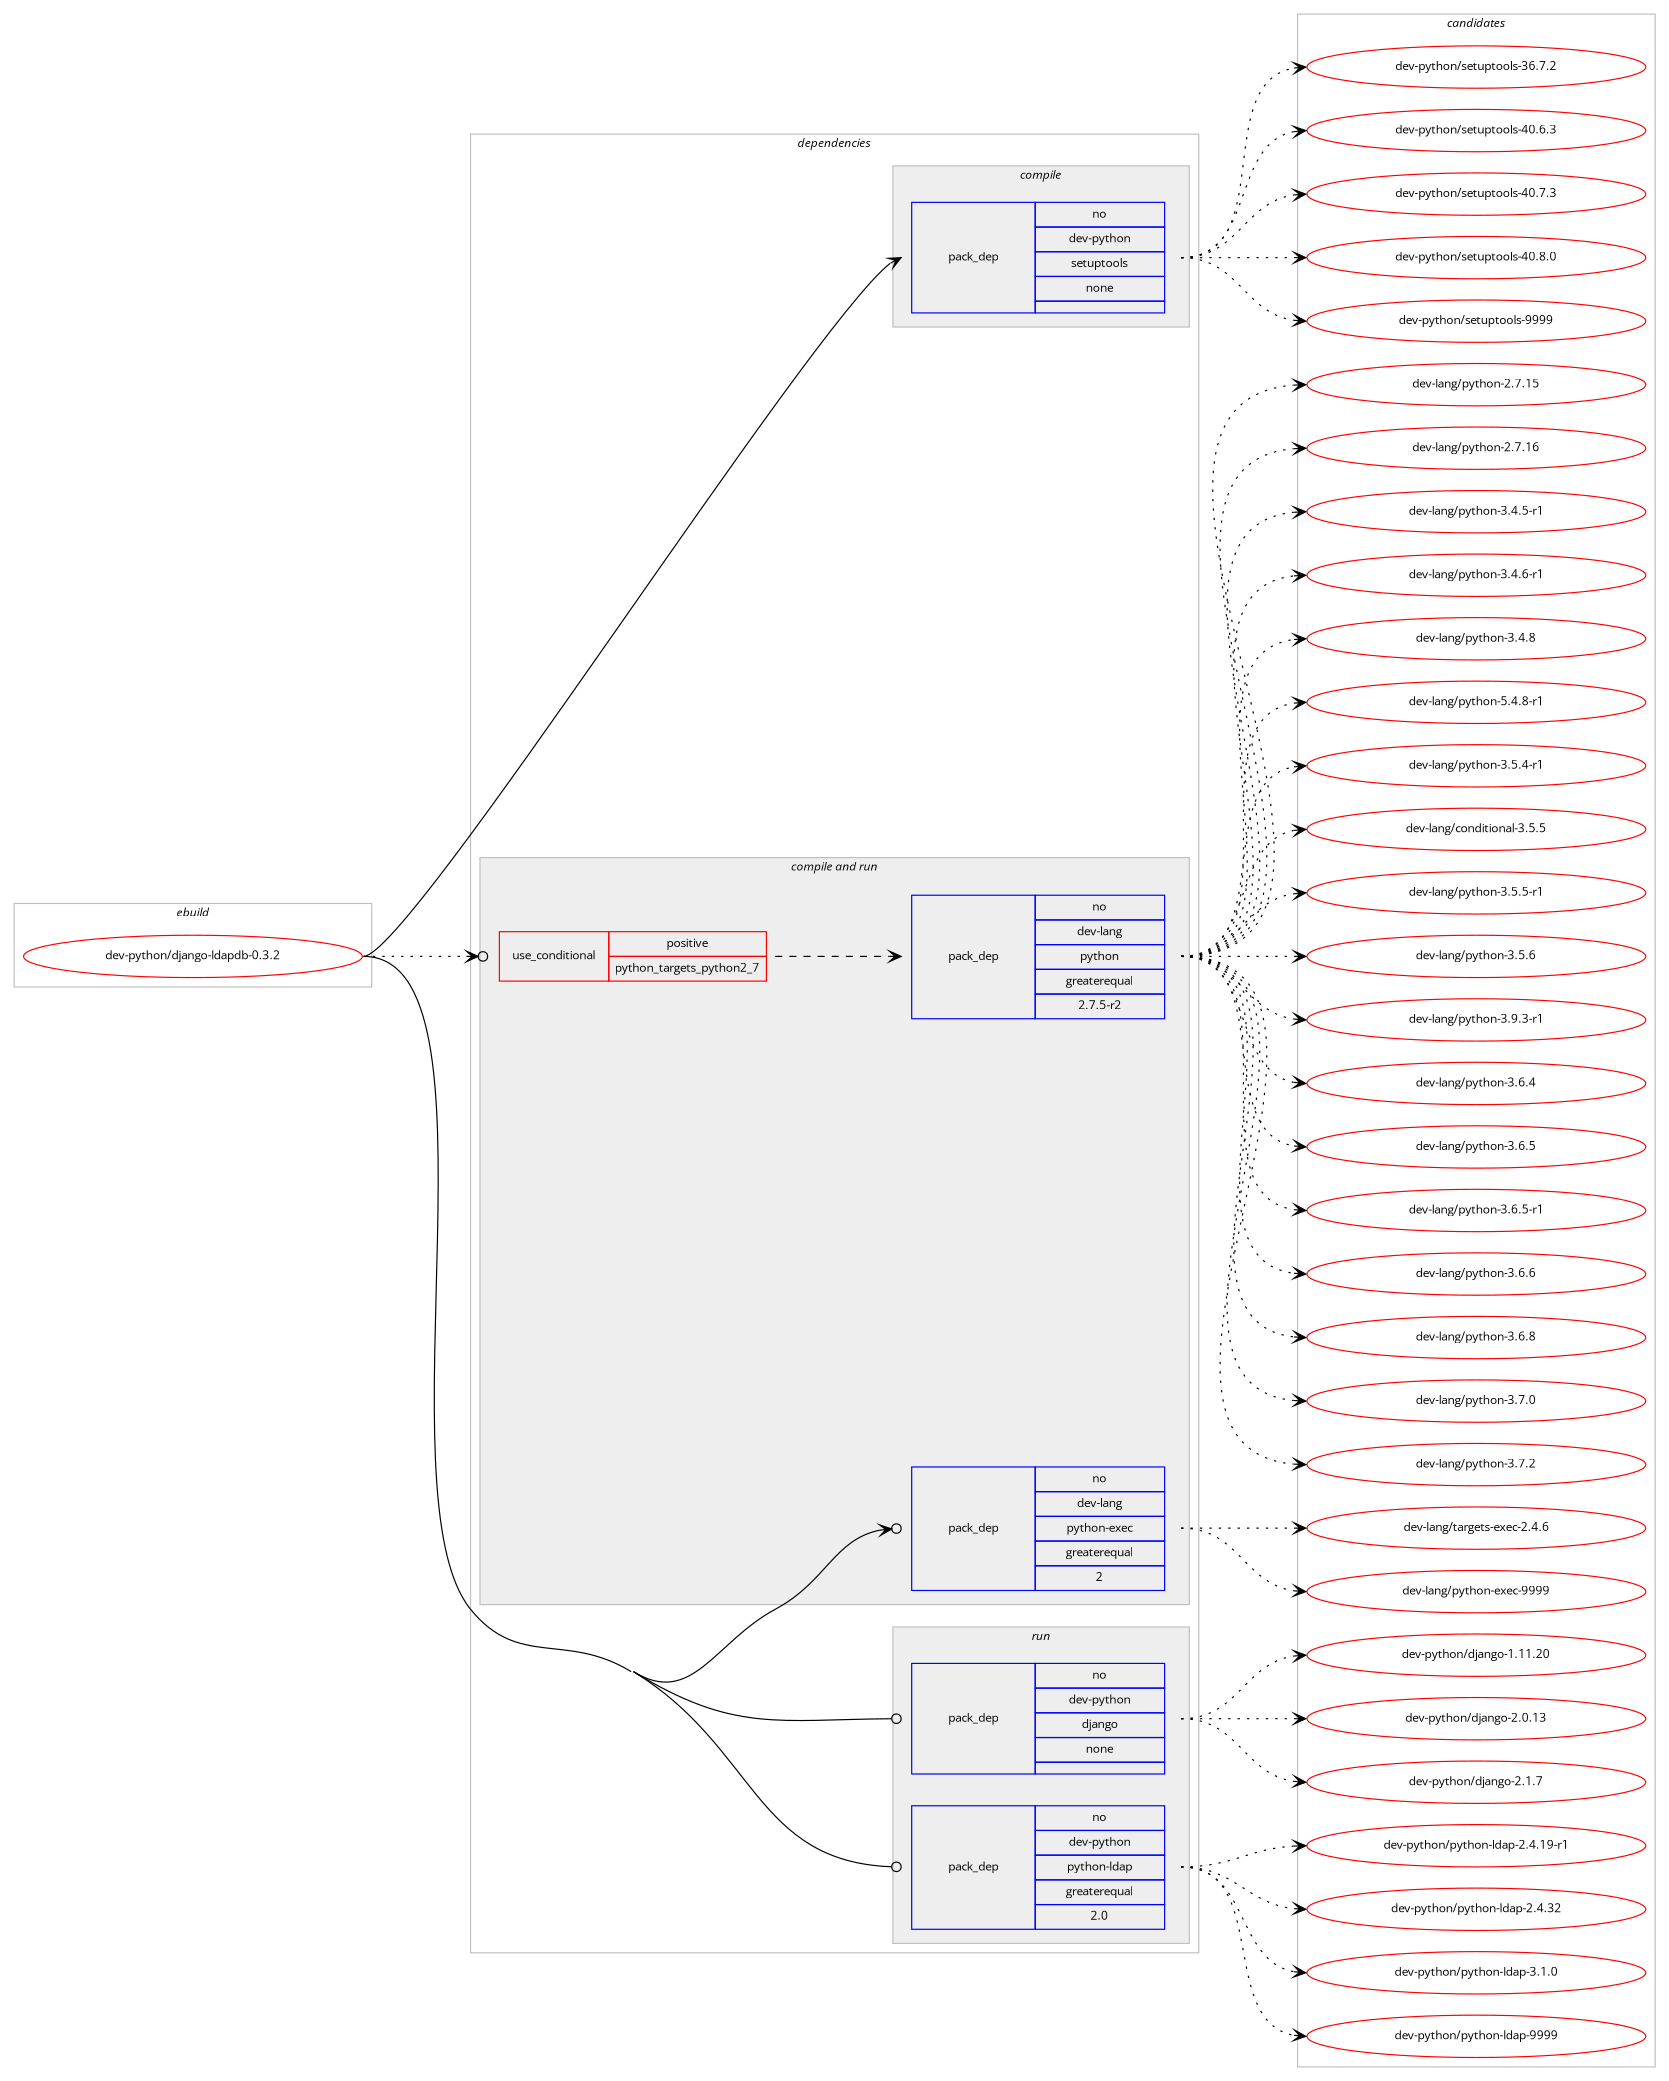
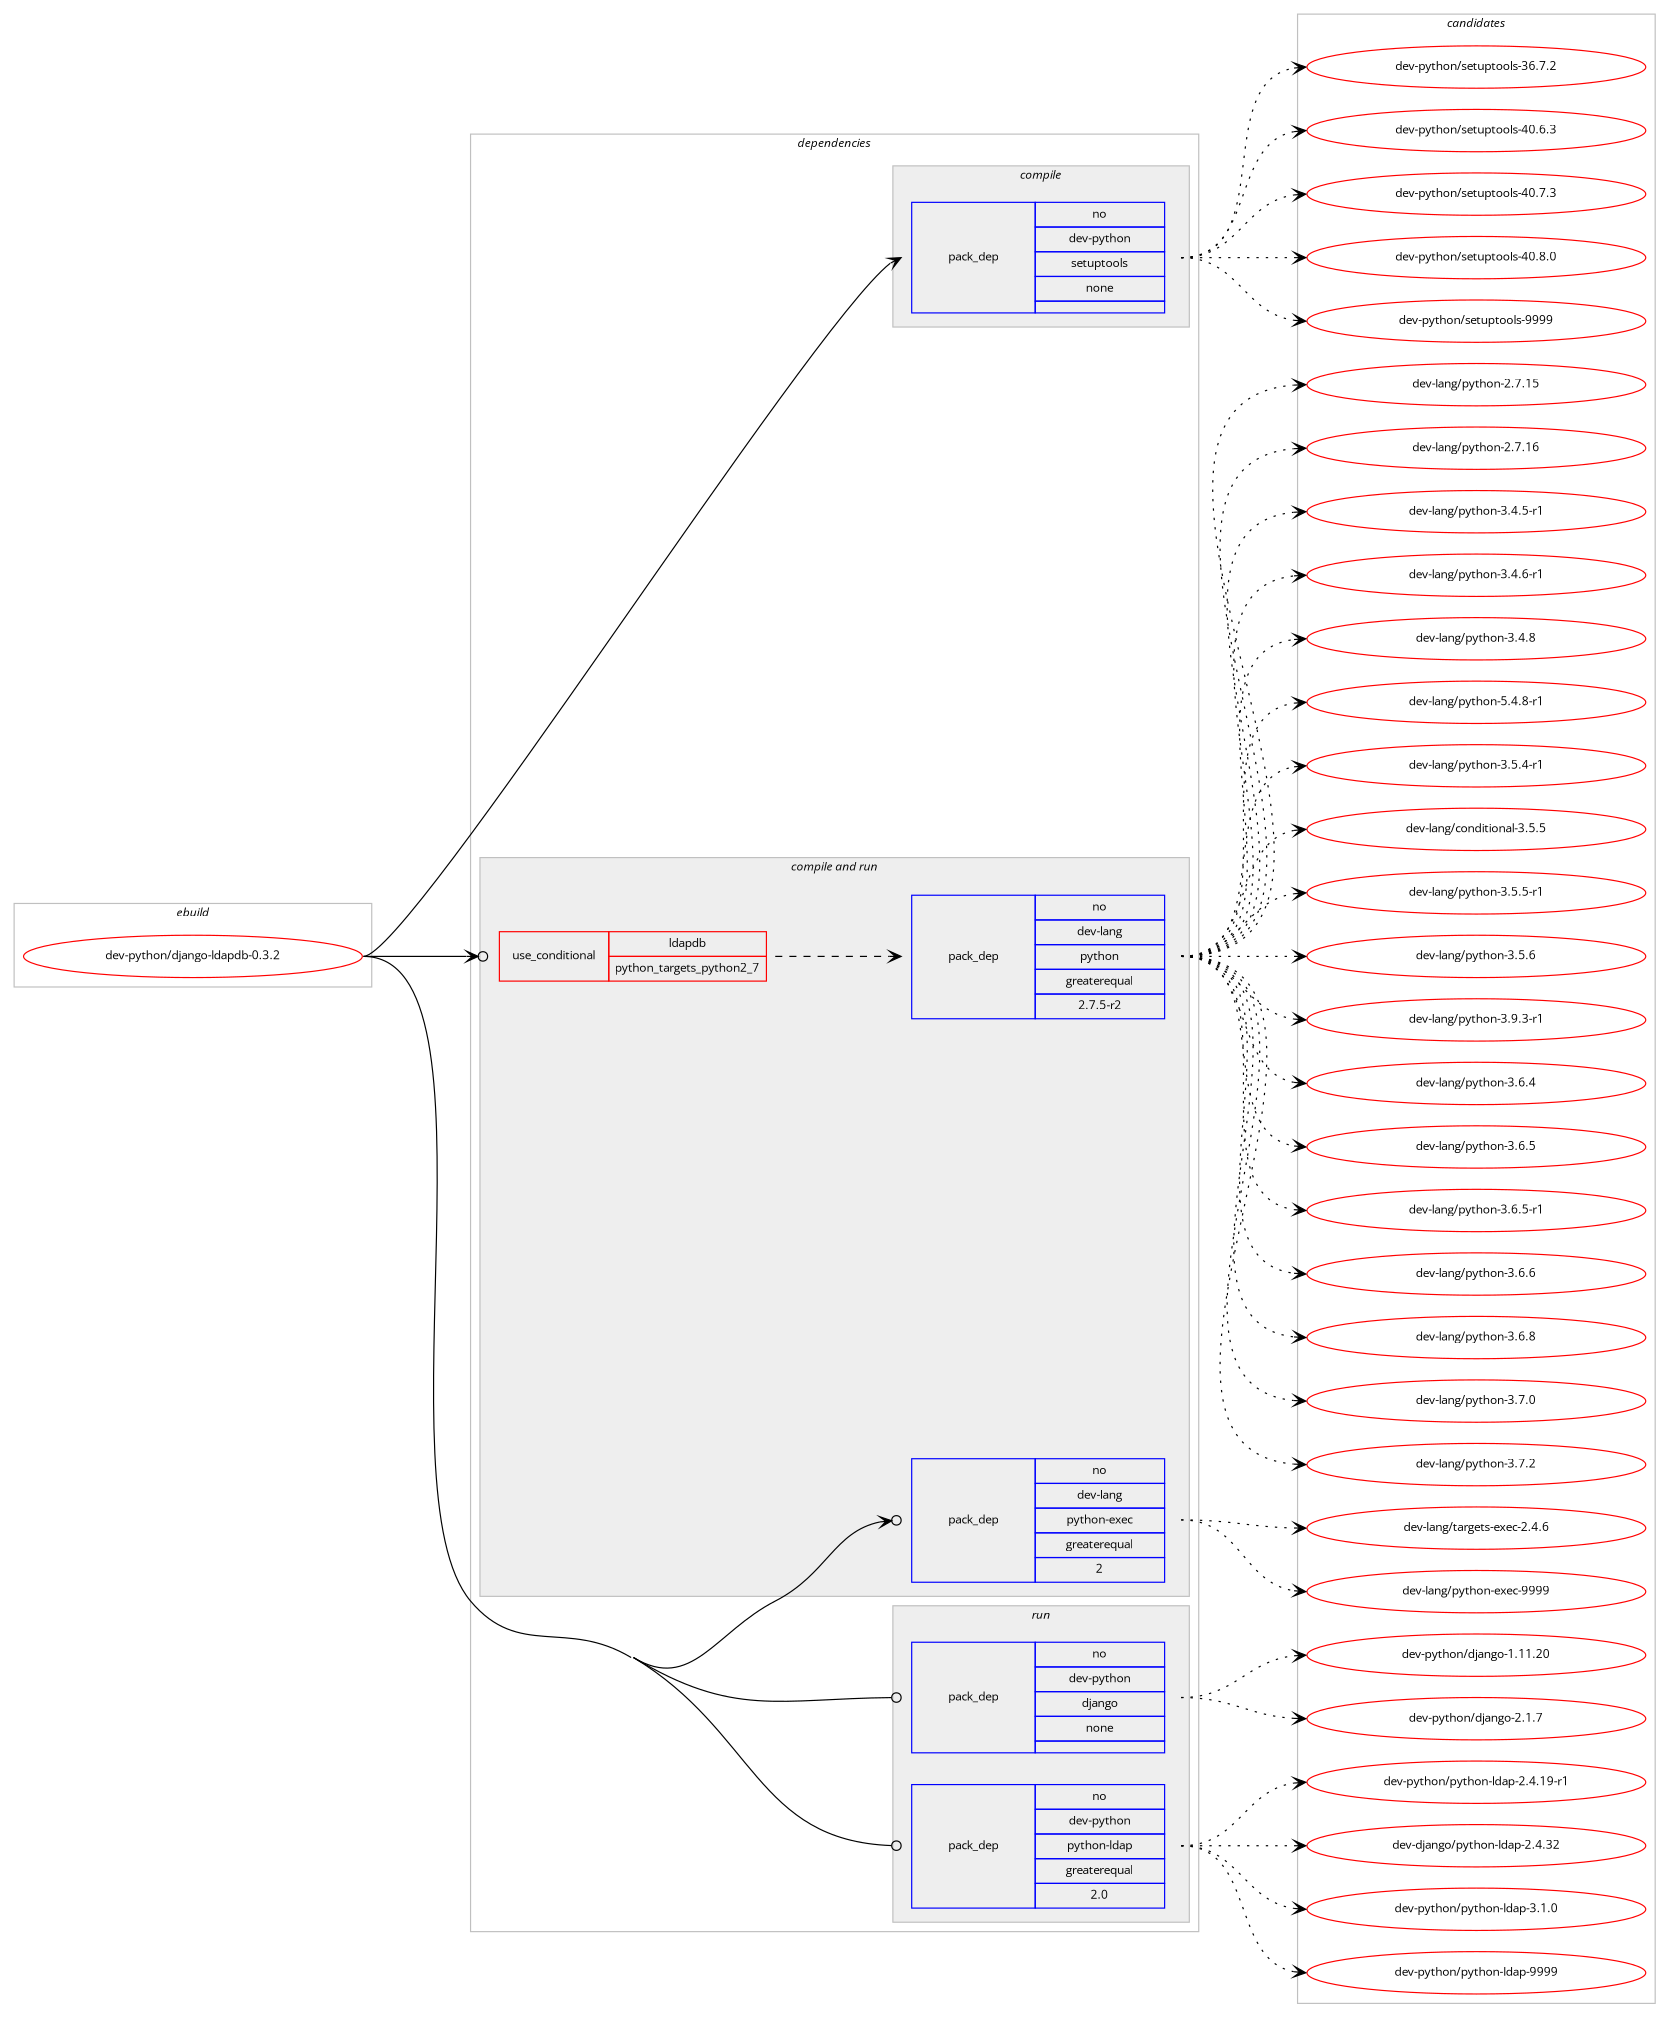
node "use_conditional": text "positive" -> "ldapdb"
edge "dev-python/django-ldapdb-0.3.2" -> "use_conditional": style dotted -> solid
node "dev-python/django-2.0.13": removed
node "dev-python/python-ldap-2.4.32": label "dev-python/python-ldap-2.4.32" -> "dev-django/python-ldap-2.4.32"
